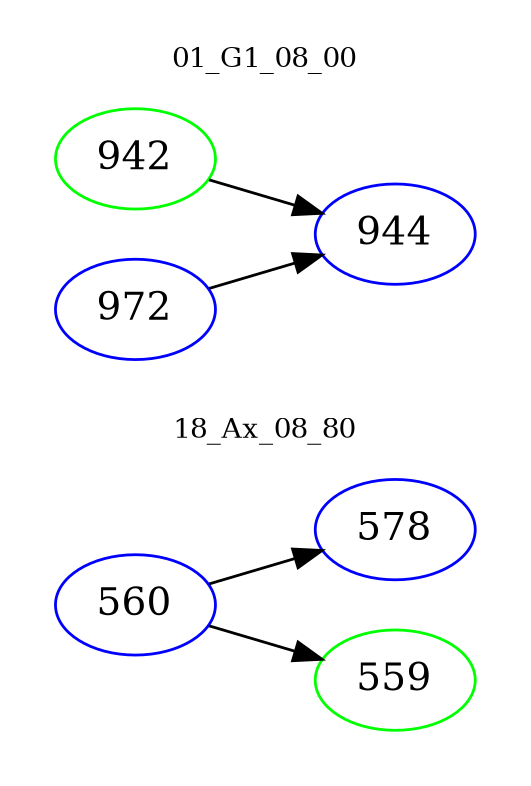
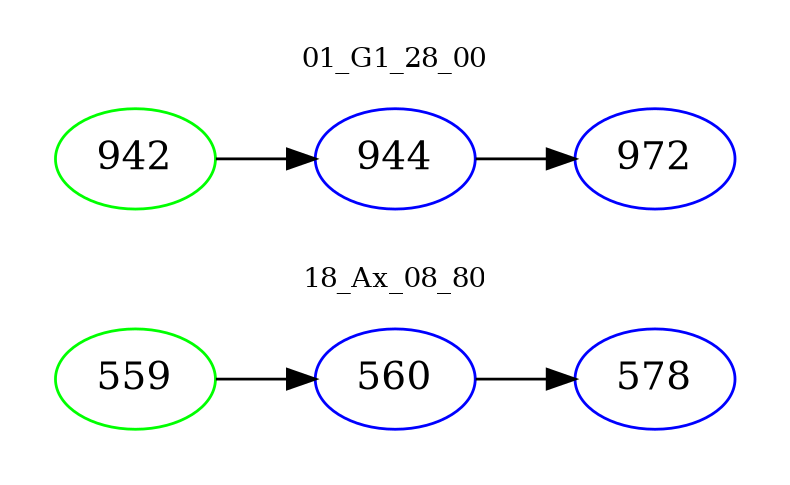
cluster "01_G1_08_00": label "01_G1_08_00" -> "01_G1_28_00"
edge "972" -> "944": reversed
edge "560" -> "559": reversed
